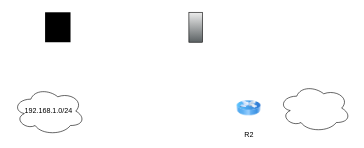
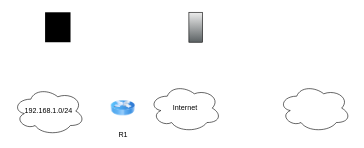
node "R1": added
node "Internet": added
node "R2": removed
